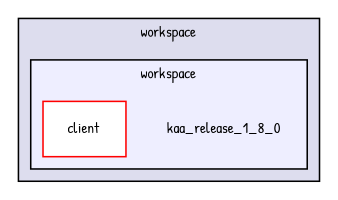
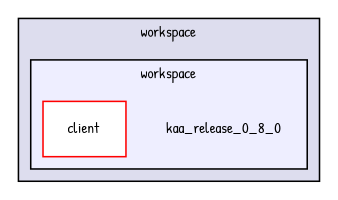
node "kaa_release_1_8_0": label "kaa_release_1_8_0" -> "kaa_release_0_8_0"
